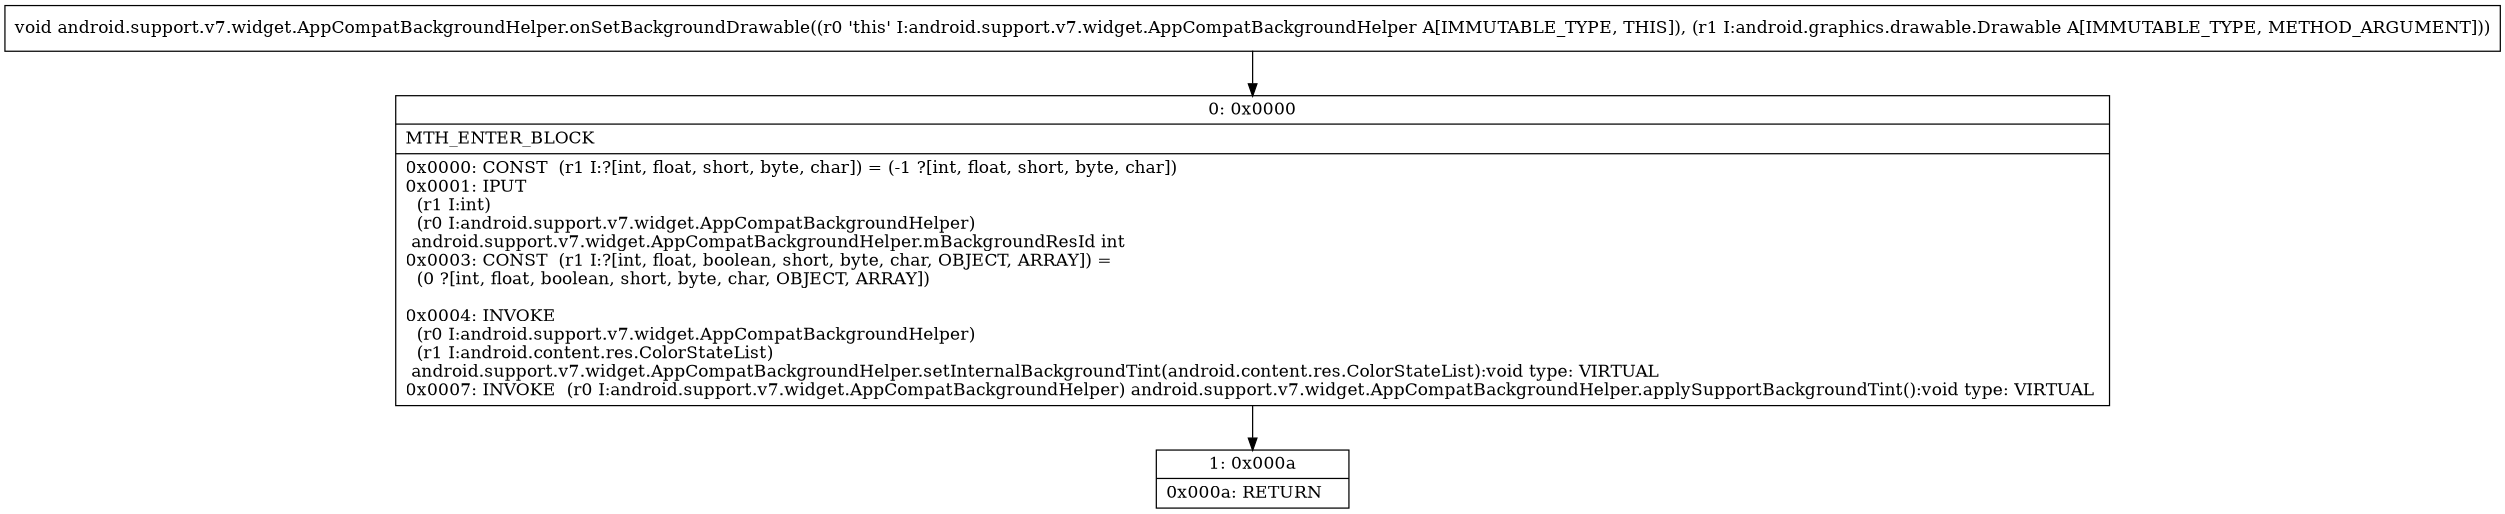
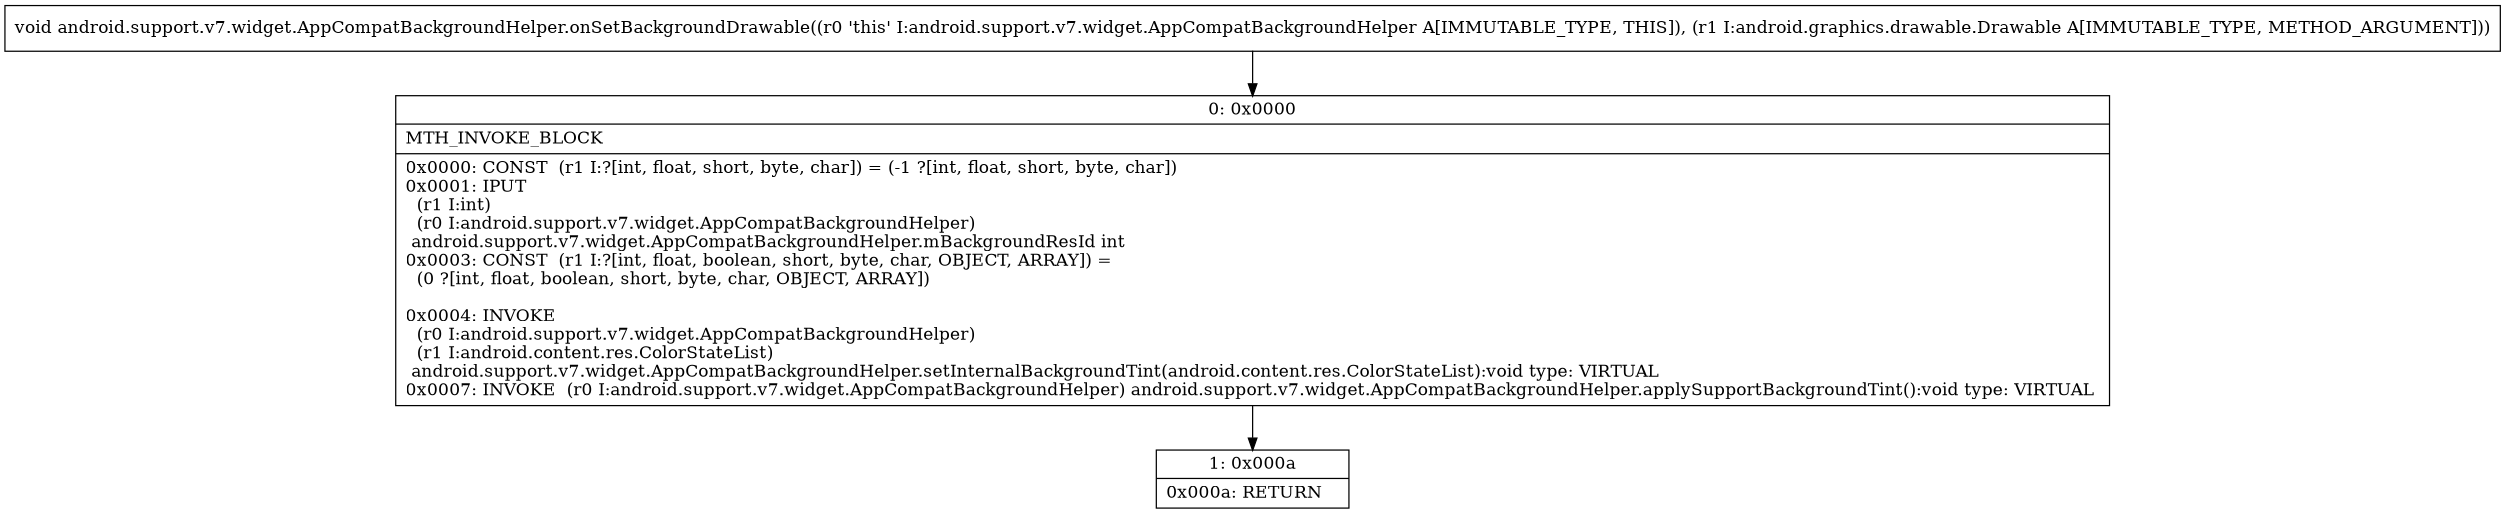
node "0: 0x0000": text "MTH_ENTER_BLOCK" -> "MTH_INVOKE_BLOCK"
